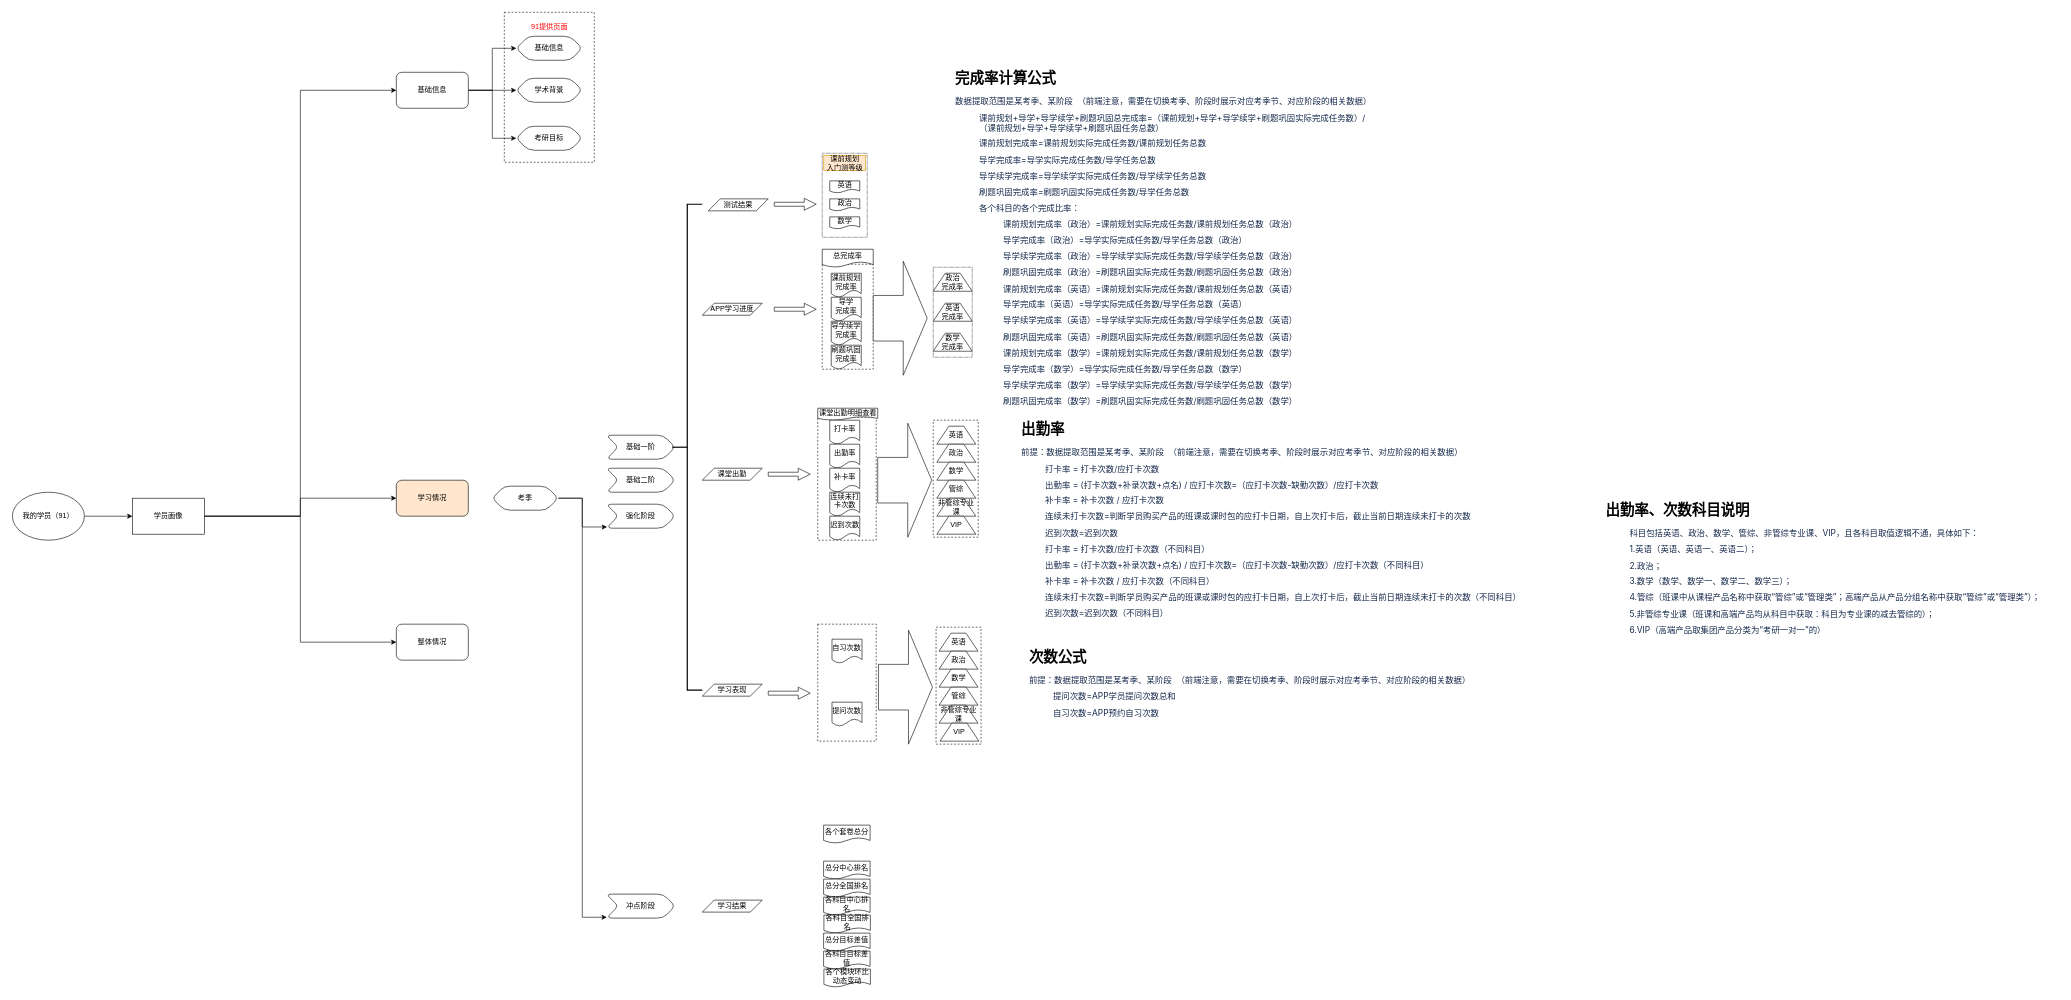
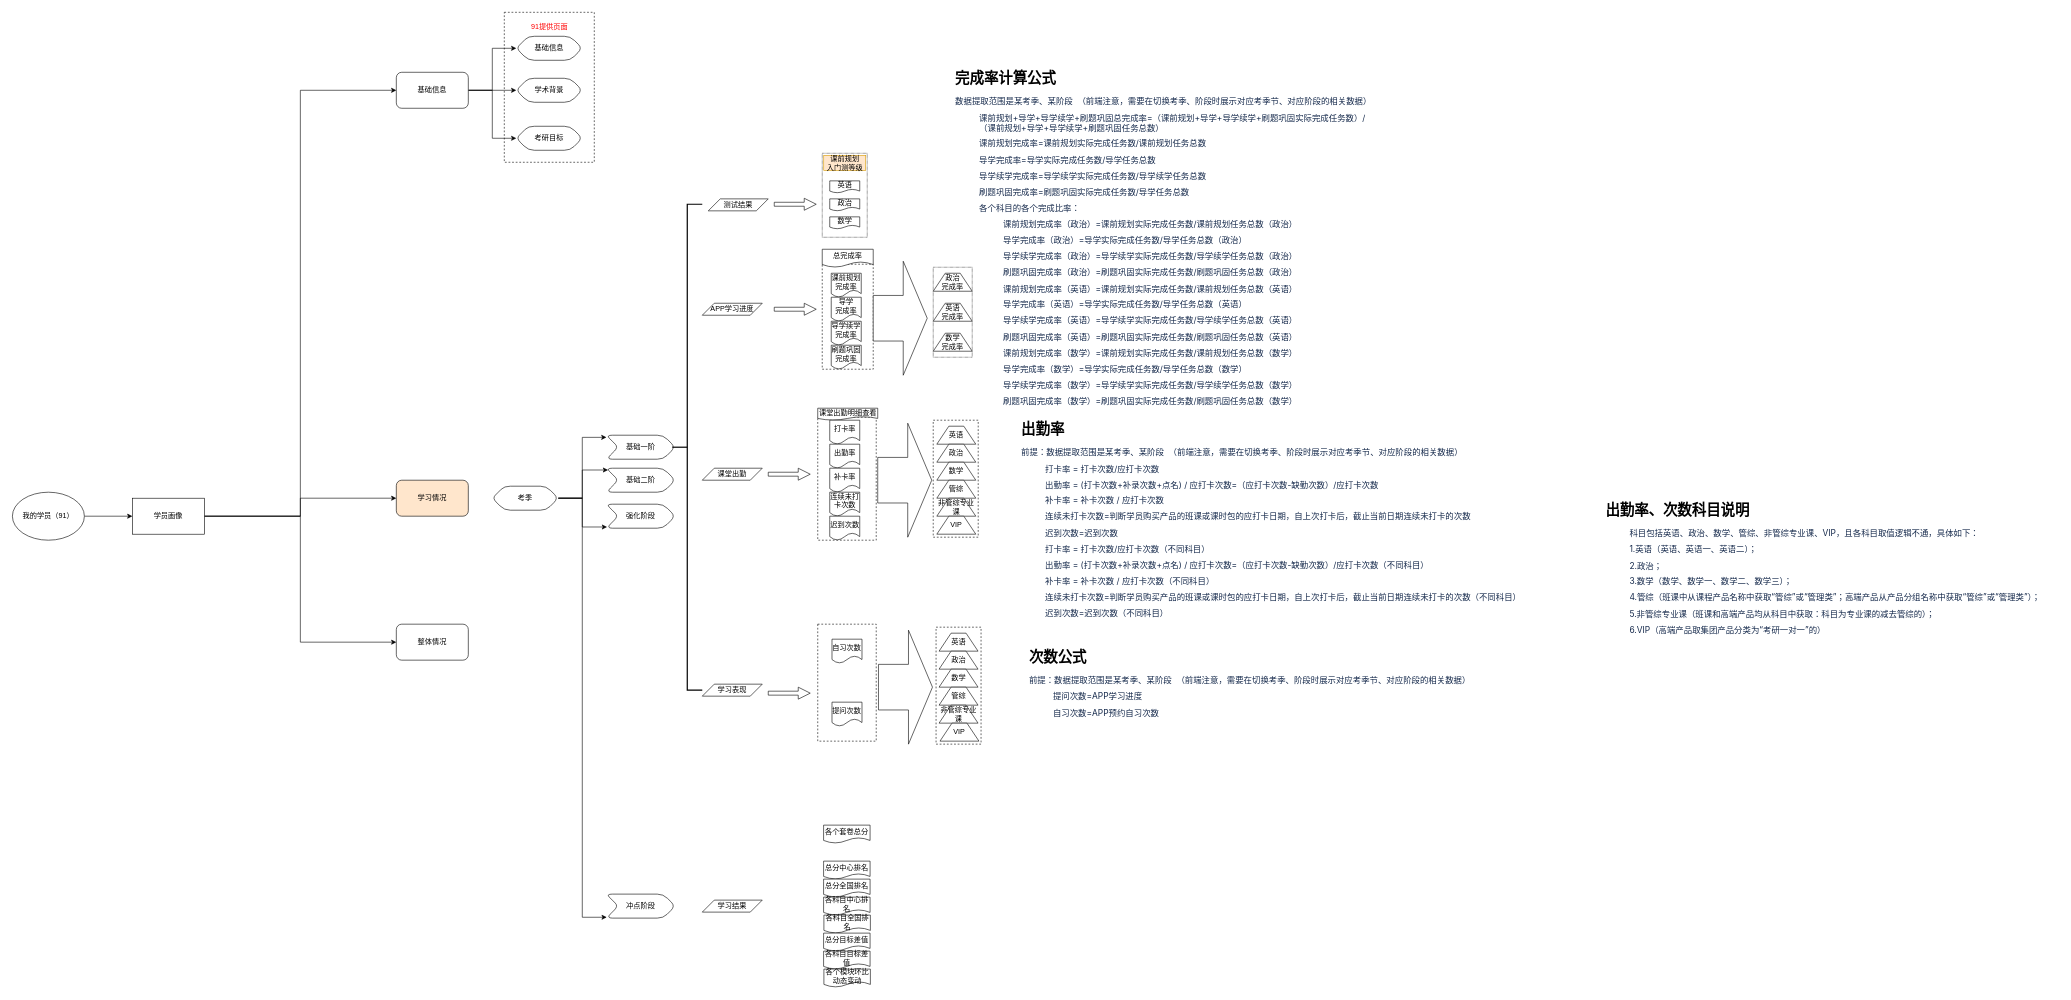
edge "考季" -> "基础一阶": added
edge "考季" -> "基础二阶": added
node "次数公式 前提：数据提取范围是某考季、某阶段 （前端注意，需要在切换考季、阶段时展示对应考季节、对应阶段的相关数据） 提问次数=APP学员提问次数总和 自习次数=APP预约自习次数": label "次数公式 前提：数据提取范围是某考季、某阶段 （前端注意，需要在切换考季、阶段时展示对应考季节、对应阶段的相关数据） 提问次数=APP学员提问次数总和 自习次数=APP预约自习次数" -> "次数公式 前提：数据提取范围是某考季、某阶段 （前端注意，需要在切换考季、阶段时展示对应考季节、对应阶段的相关数据） 提问次数=APP学习进度 自习次数=APP预约自习次数"
